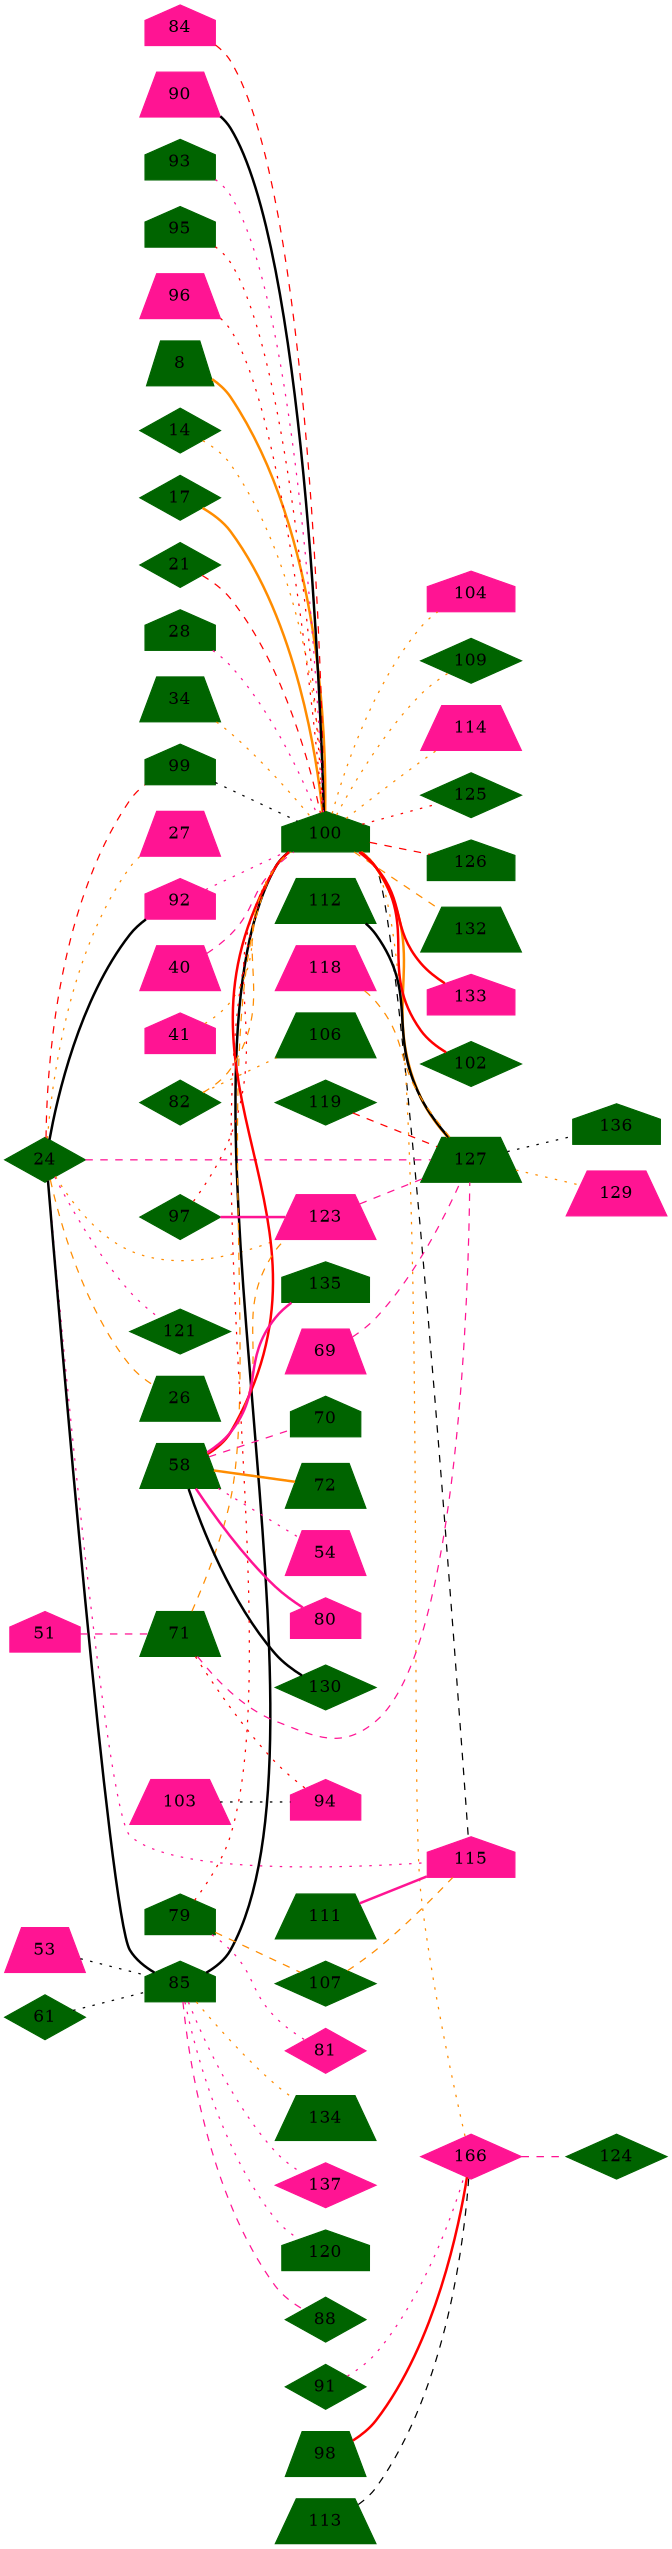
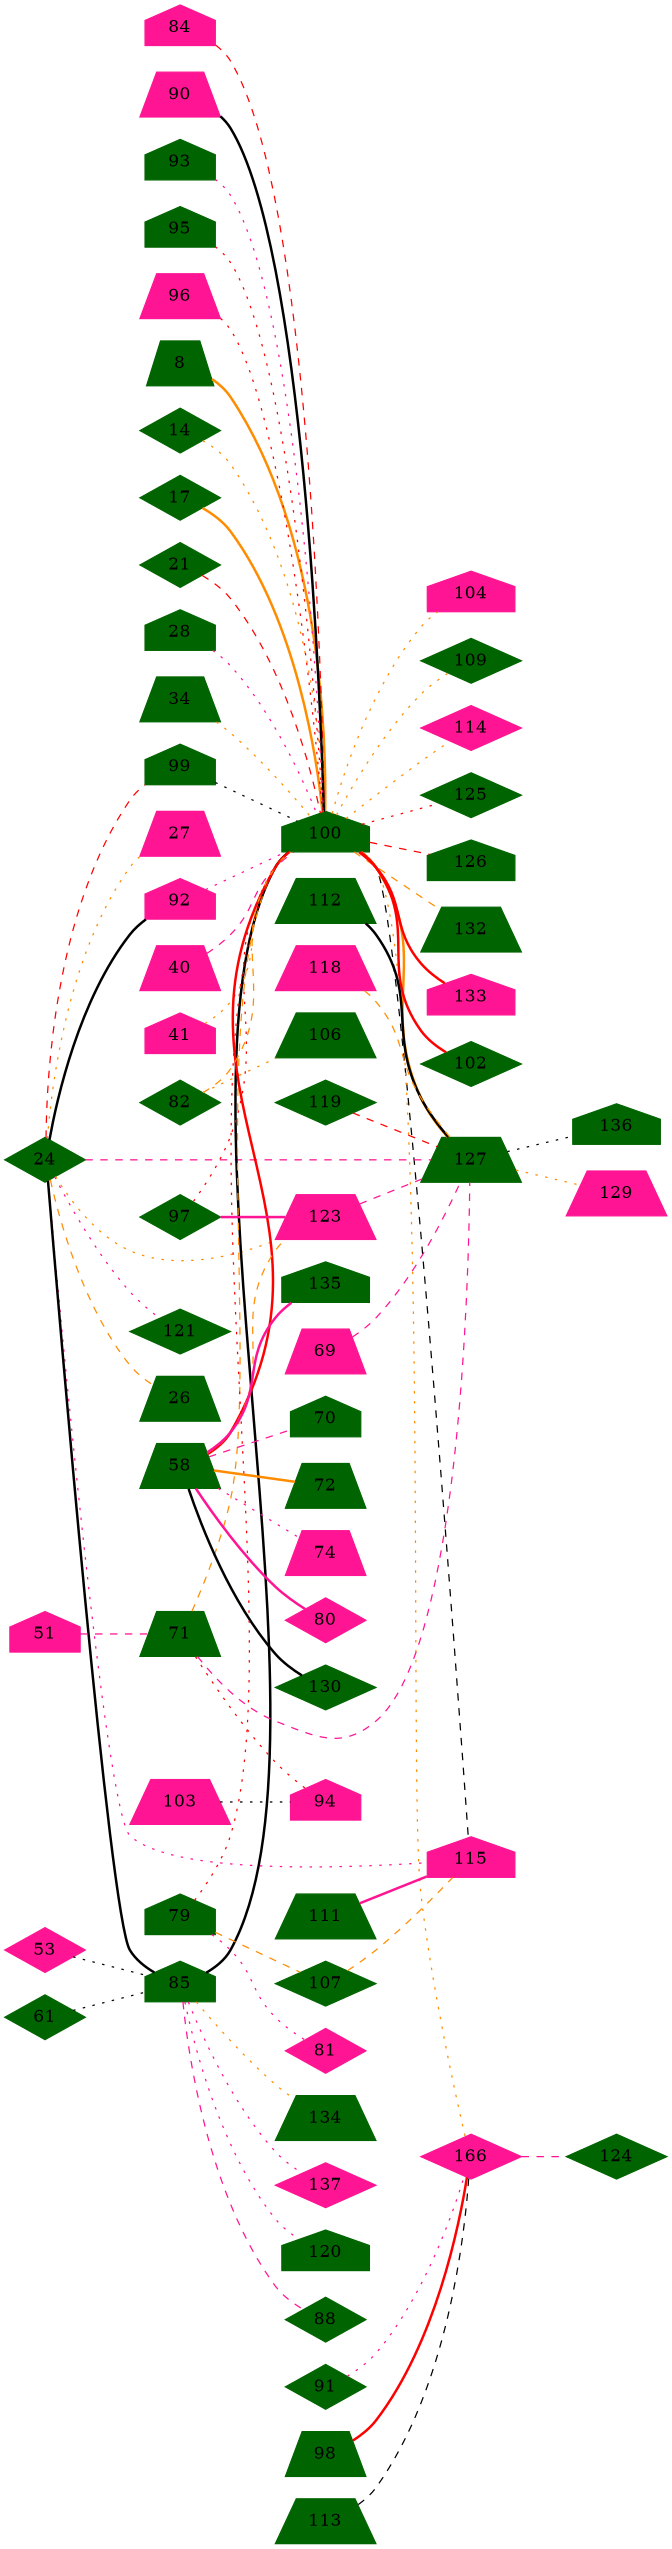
node "114": shape trapezium -> diamond
node "54": label "54" -> "74"
node "80": shape house -> diamond
node "53": shape trapezium -> diamond
